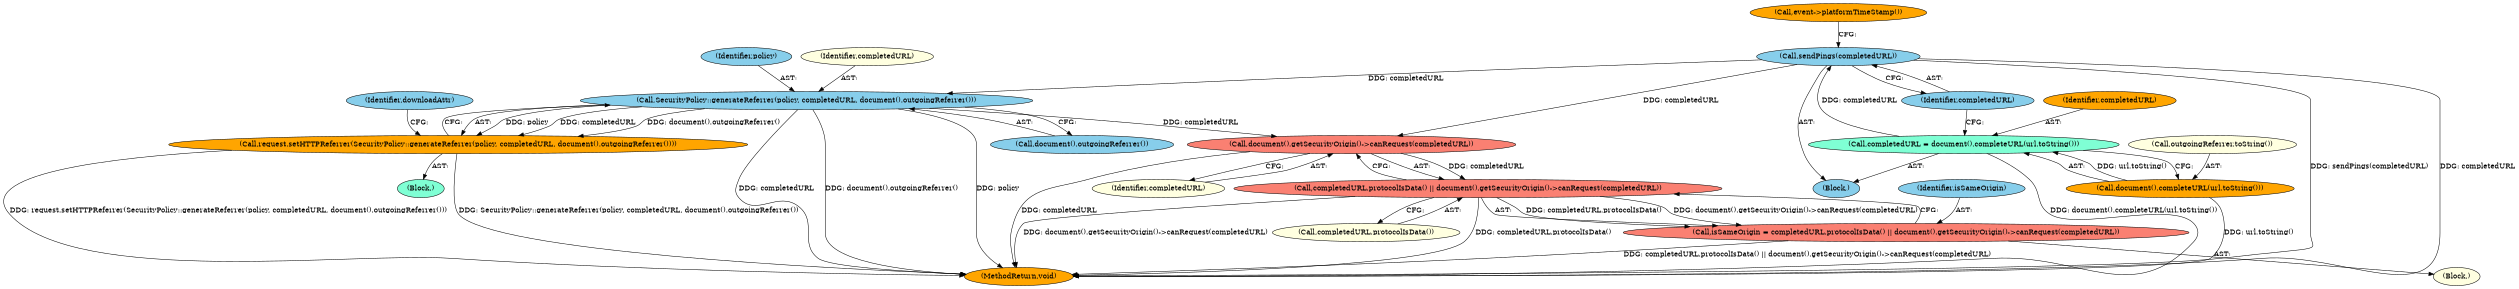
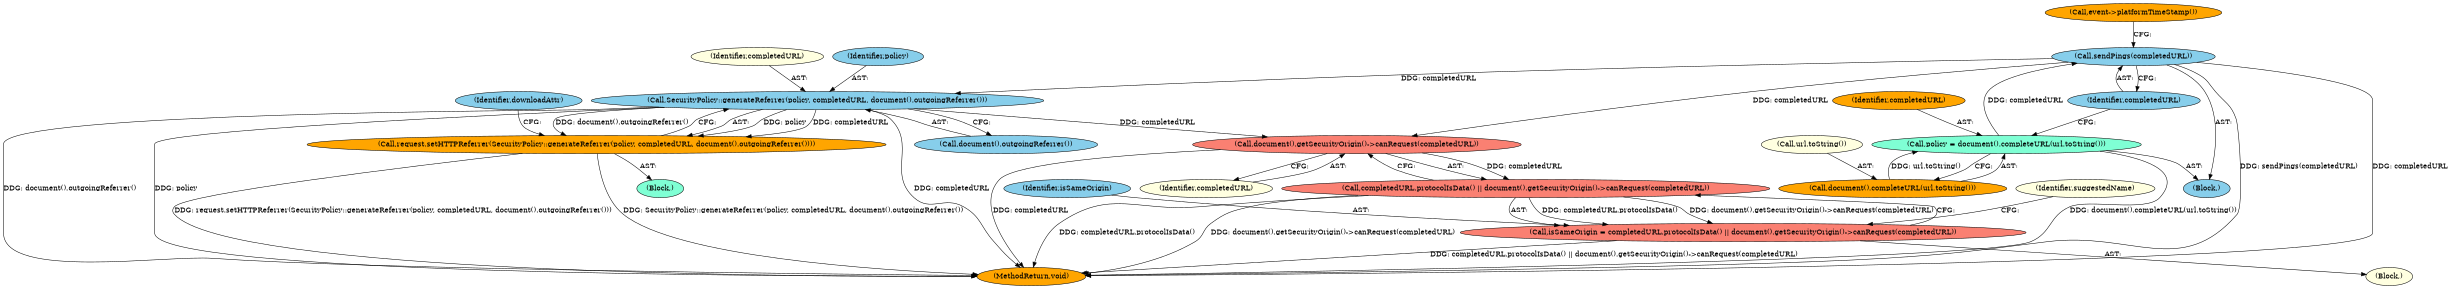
node "(Call,completedURL = document().completeURL(url.toString()))": label "(Call,completedURL = document().completeURL(url.toString()))" -> "(Call,policy = document().completeURL(url.toString()))"
node "(Call,outgoingReferrer.toString())": label "(Call,outgoingReferrer.toString())" -> "(Call,url.toString())"
node "(Identifier,suggestedName)": added
node "(Call,completedURL.protocolIsData())": removed
edge "(Call,document().completeURL(url.toString()))" -> "(MethodReturn,void)": removed, label "DDG: url.toString()"
